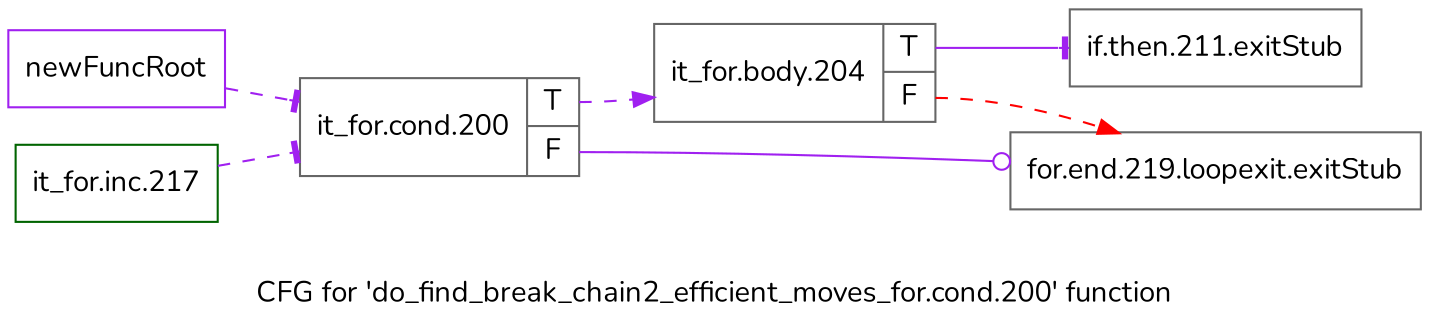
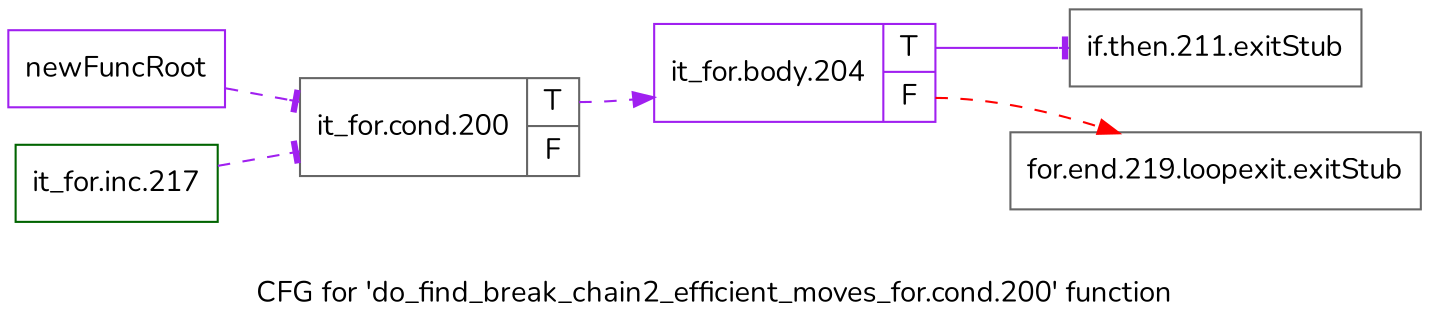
node "it_for.body.204": color gray40 -> purple
edge "it_for.cond.200" -> "for.end.219.loopexit.exitStub": removed
